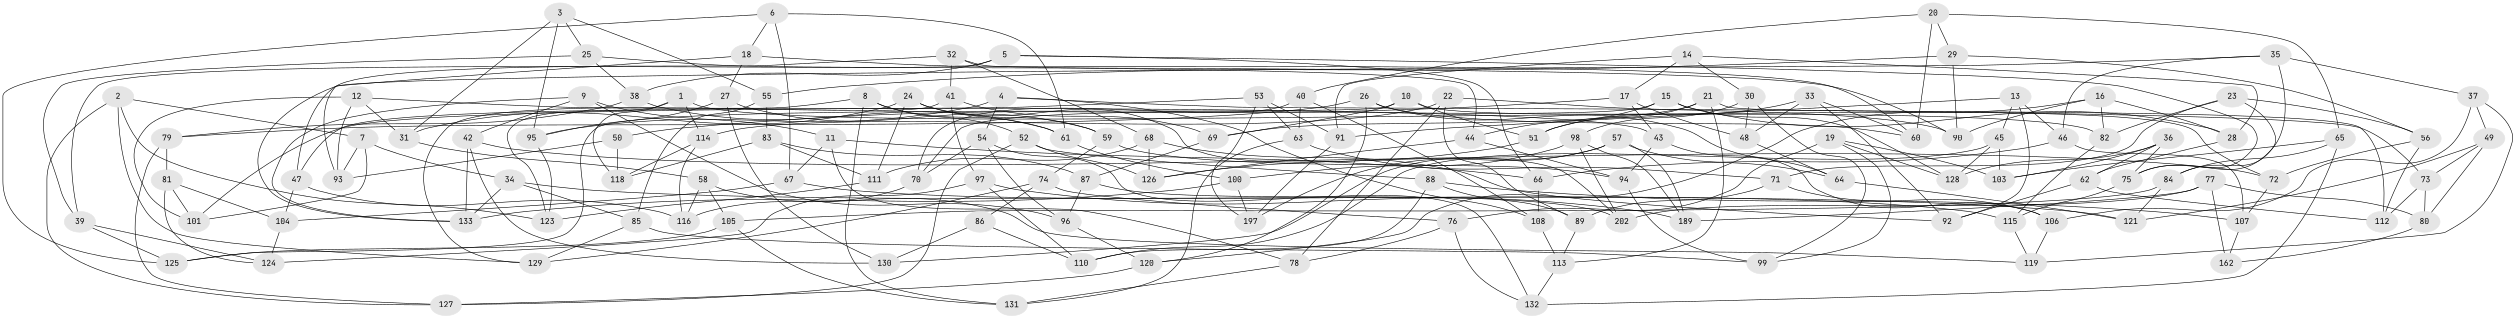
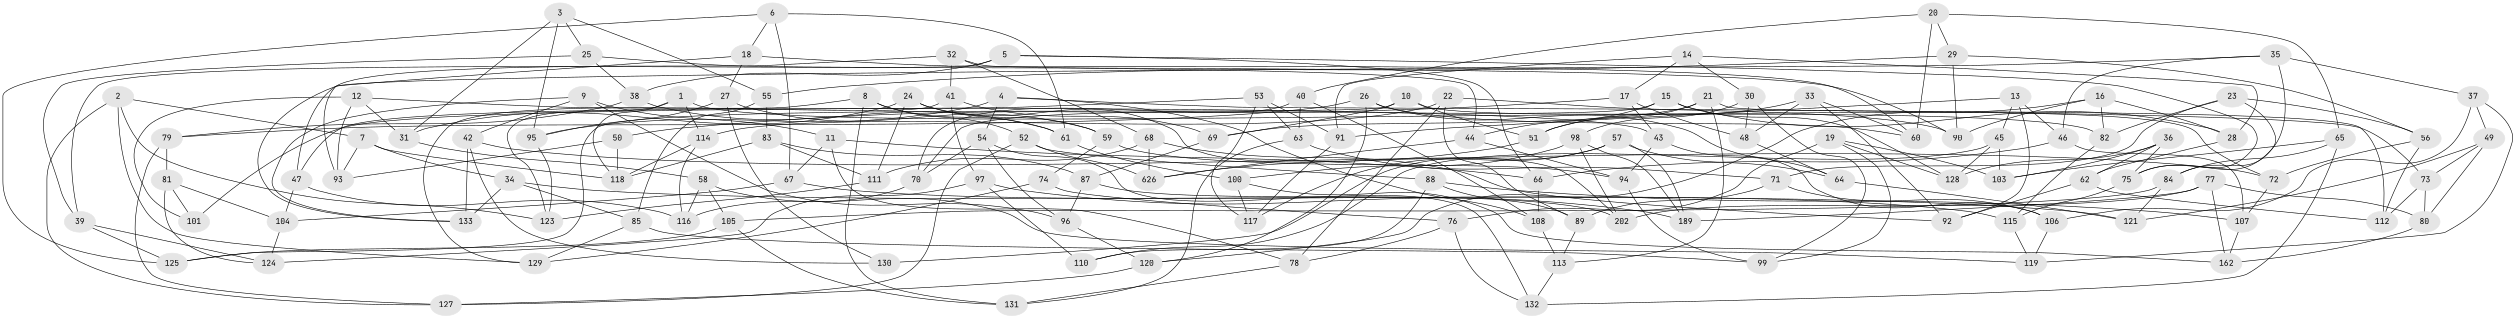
node "126": label "126" -> "626"
edge "7" -- "101": now "7" -- "118"
edge "100" -- "133": now "100" -- "162"
node "86": removed
node "197": label "197" -> "117"
